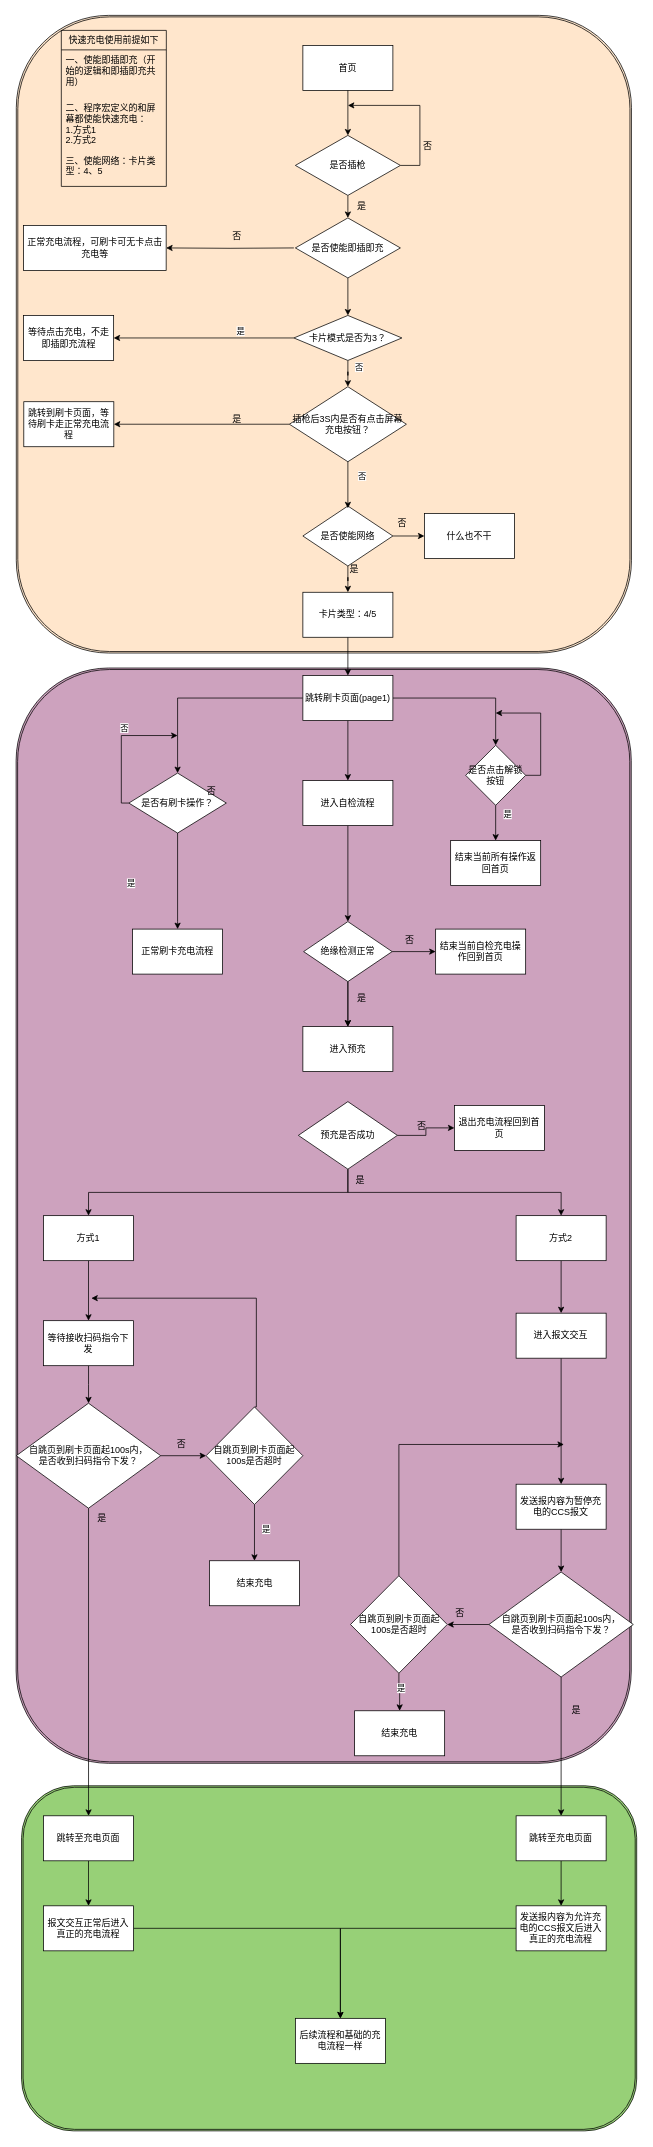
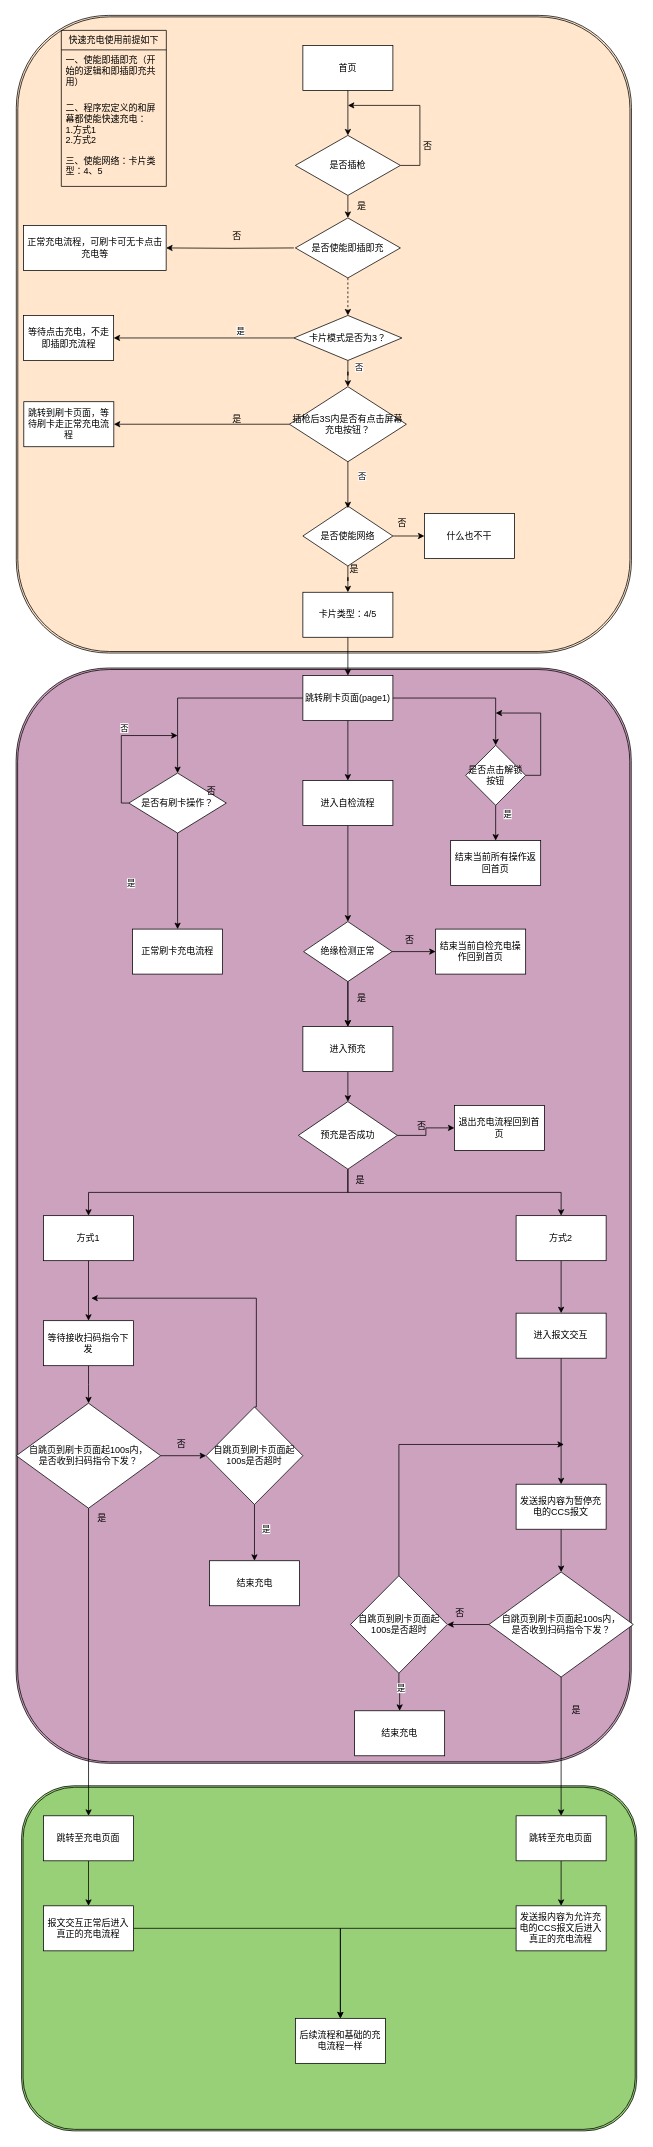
edge "是否使能即插即充" -> "卡片模式是否为3？": style solid -> dashed
edge "进入预充" -> "预充是否成功": added
